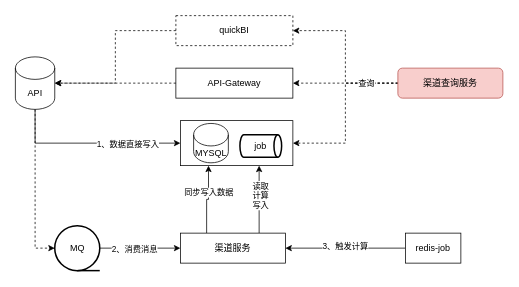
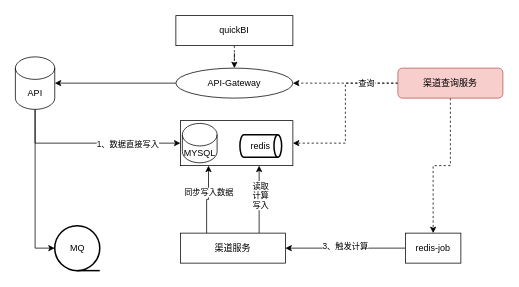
edge "quickBI" -> "API": now "quickBI" -> "API-Gateway"
node "quickBI": style dashed -> solid
edge "渠道查询服务" -> "quickBI": now "渠道查询服务" -> "redis-job"
edge "API-Gateway" -> "API": style dashed -> solid
node "API-Gateway": shape rectangle -> ellipse
node "MYSQL": moved (211, 143) -> (200, 143)
node "job": label "job" -> "redis"
edge "API" -> "MQ": style dashed -> solid
edge "MQ" -> "渠道服务": removed, label "2、消费消息"
